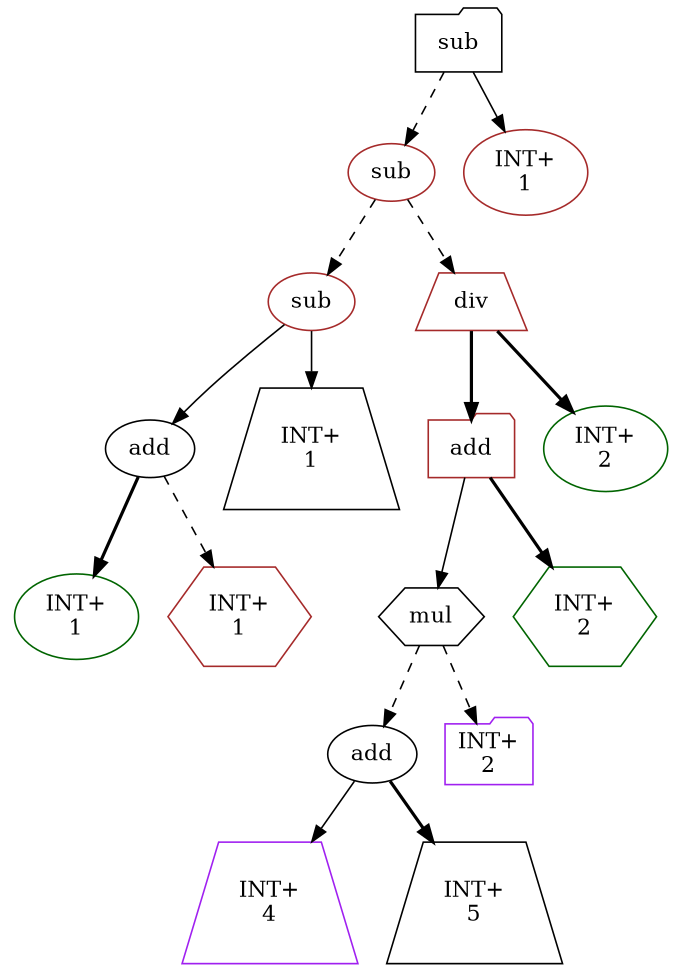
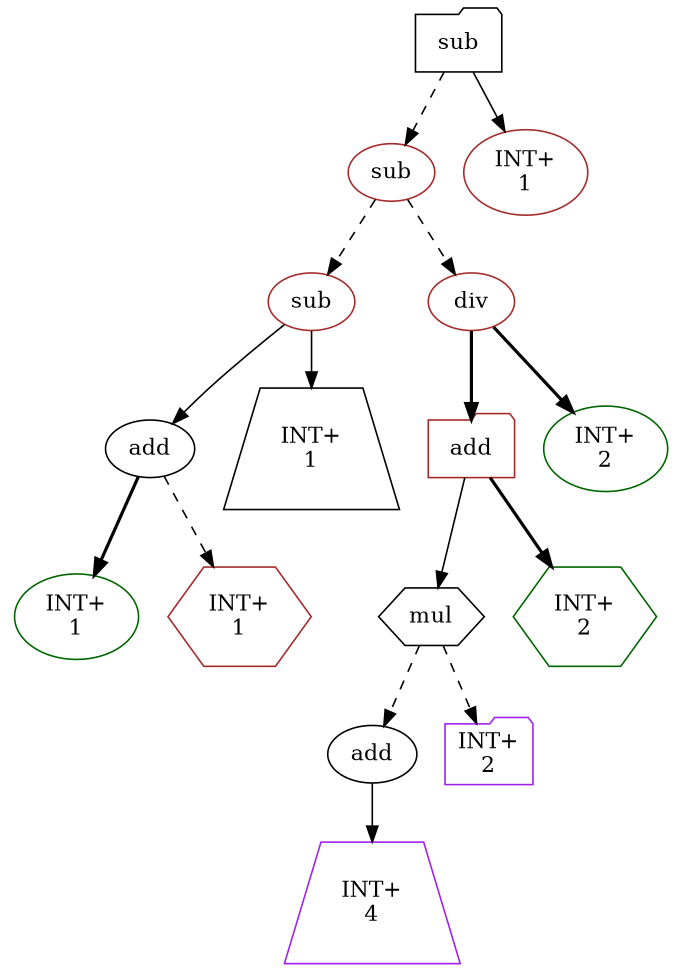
node "div": shape trapezium -> ellipse
node "INT+ 5": removed
